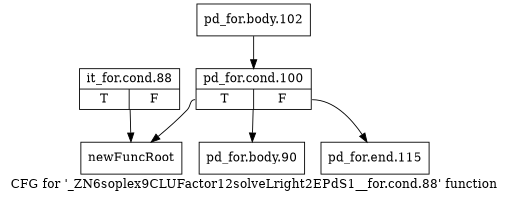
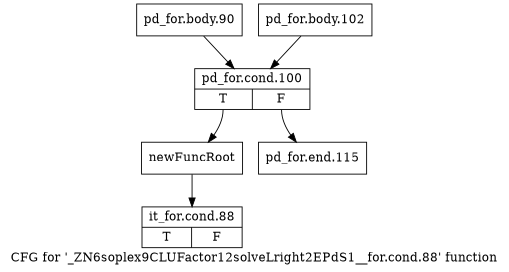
edge "it_for.cond.88" -> "newFuncRoot": reversed
edge "pd_for.cond.100" -> "pd_for.body.90": reversed
